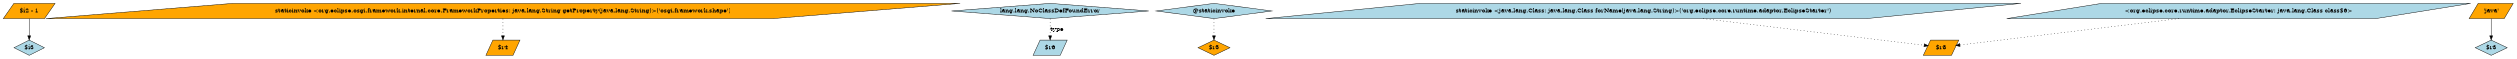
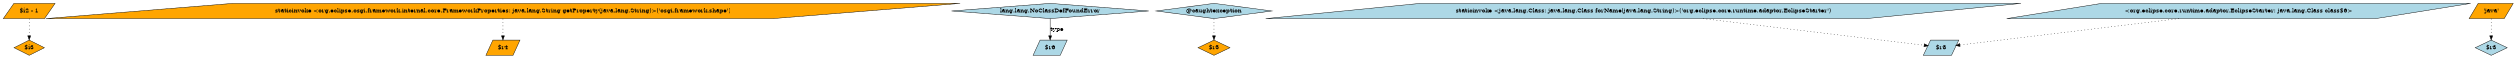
node "@staticinvoke": label "@staticinvoke" -> "@caughtexception"
edge "$i2 - 1" -> "$i3": style solid -> dotted
edge "lang.lang.NoClassDefFoundError" -> "$r6": style dotted -> solid
edge "'java'" -> "$r3": style solid -> dotted
node "$i3": fillcolor lightblue -> orange
node "$r8": fillcolor orange -> lightblue
